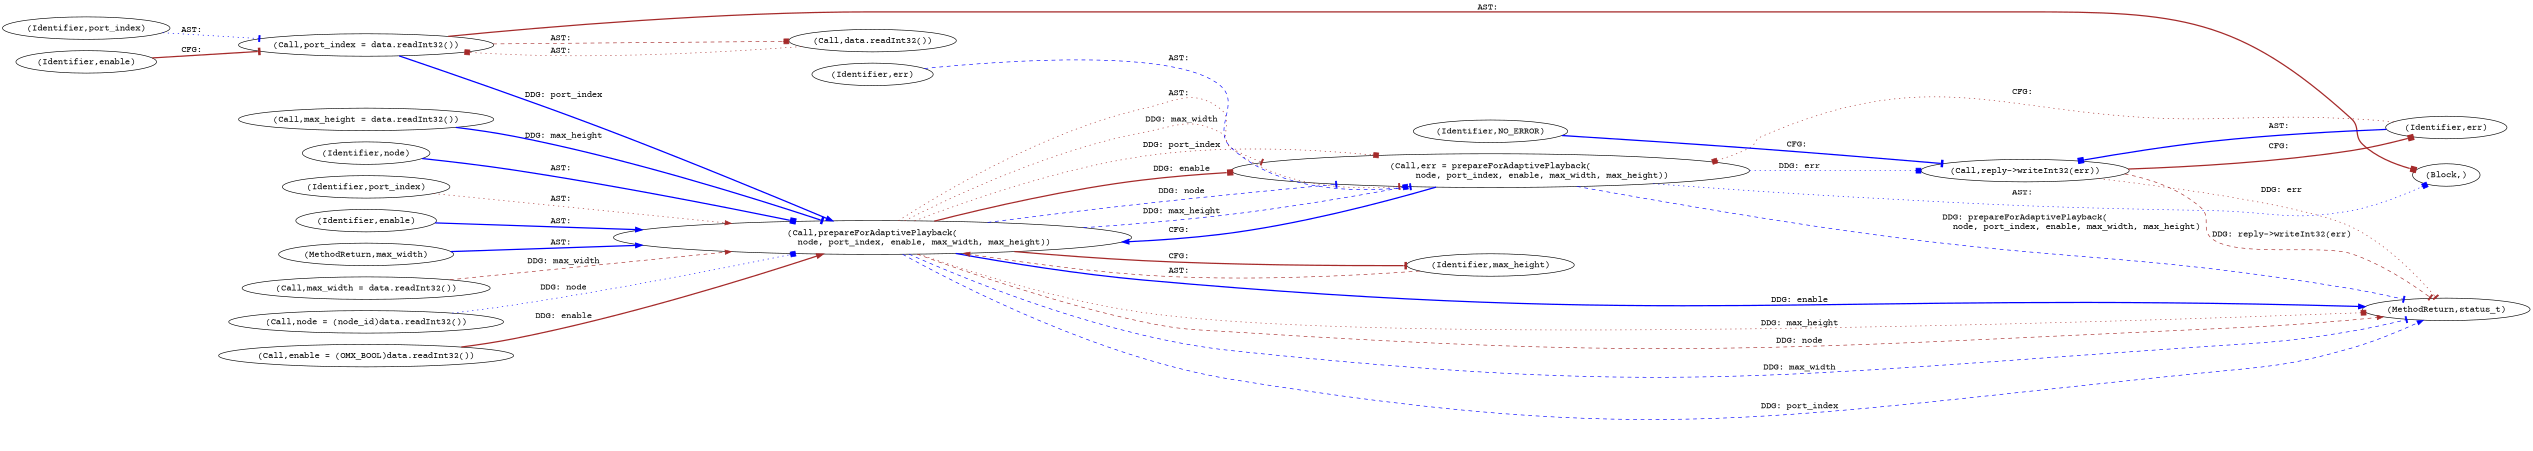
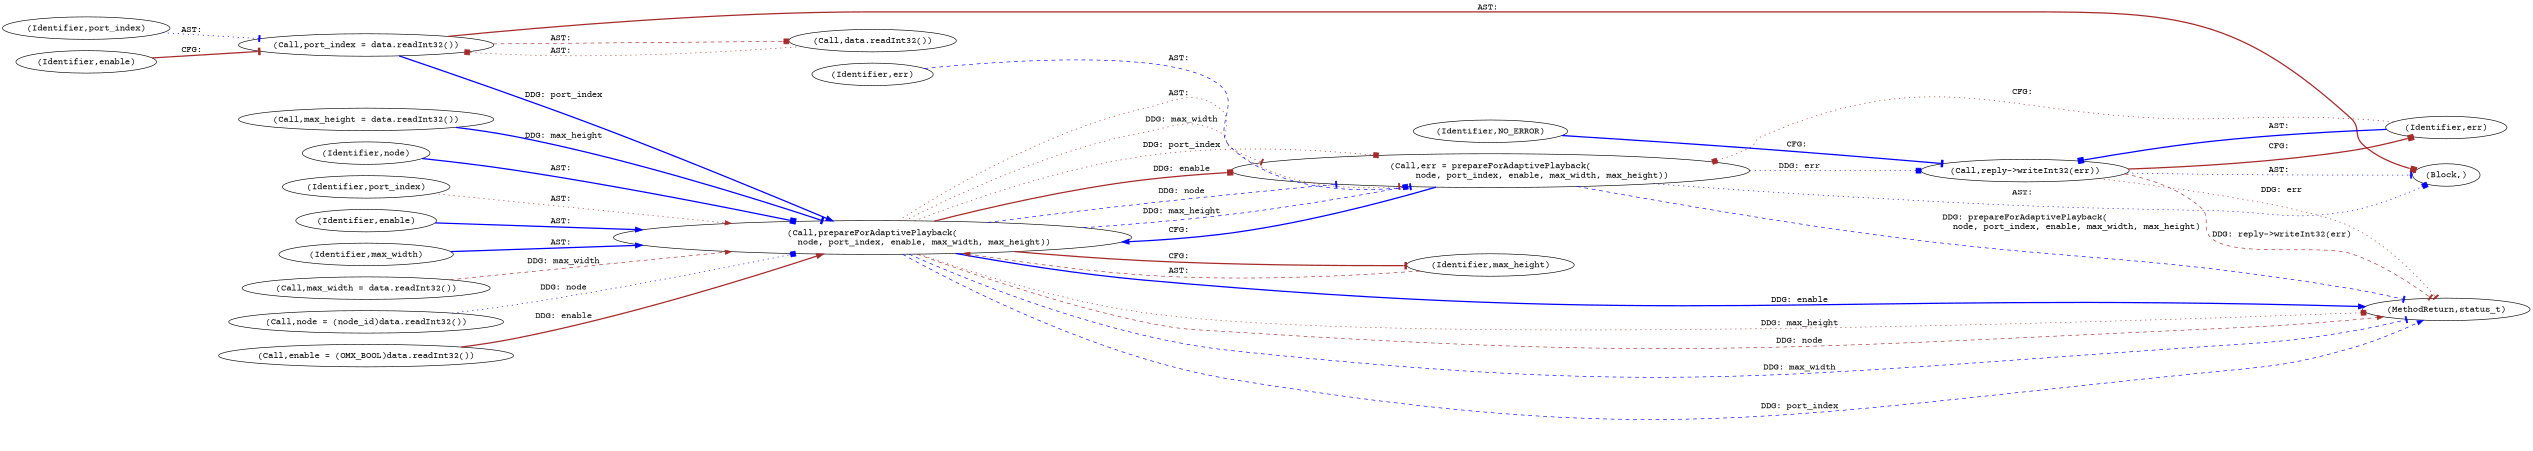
edge "(Call,reply->writeInt32(err))" -> "(Block,)": added, label "AST:"
node "(MethodReturn,max_width)": label "(MethodReturn,max_width)" -> "(Identifier,max_width)"
